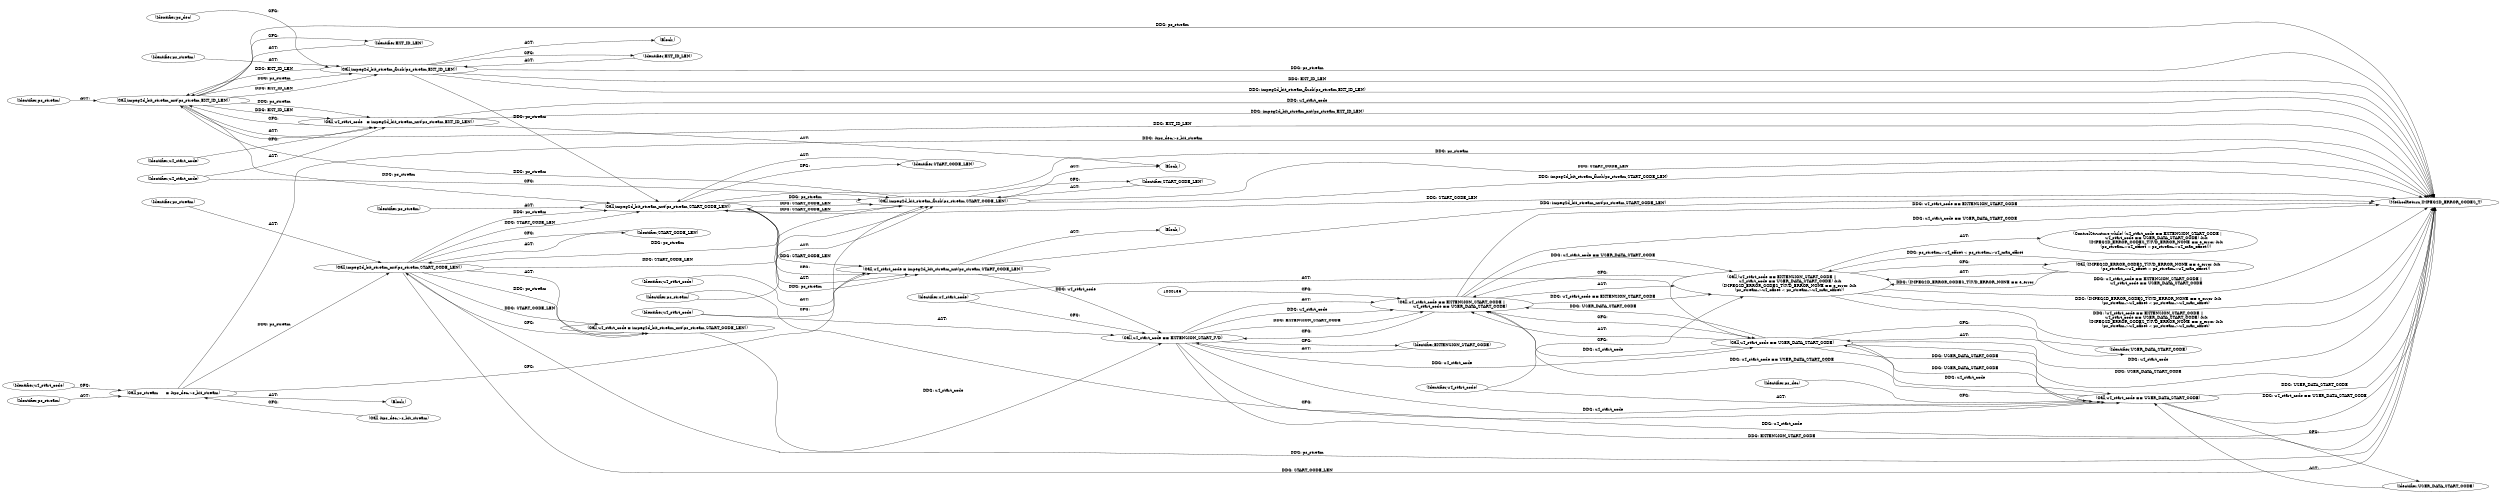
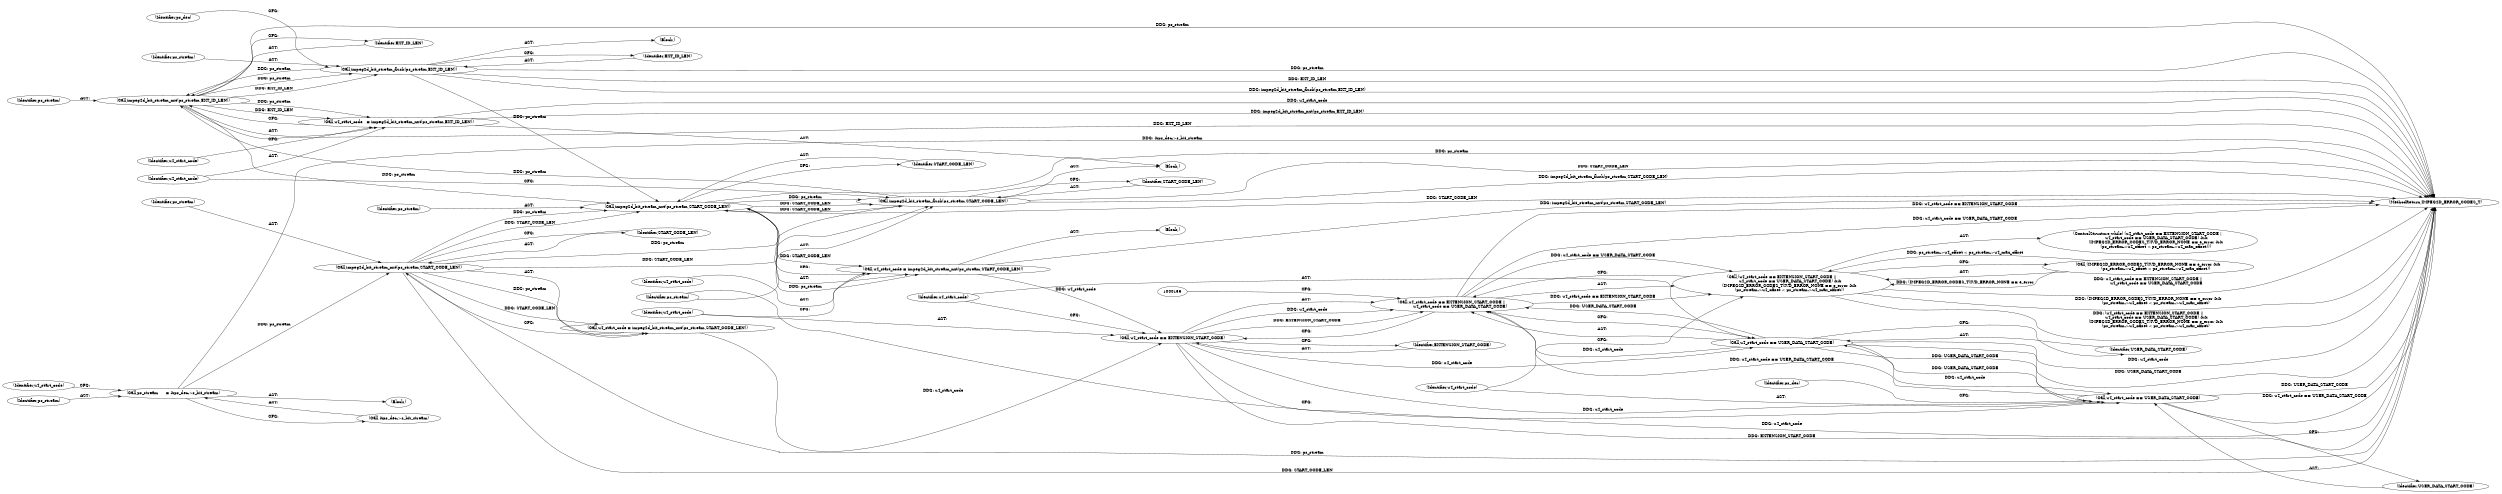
edge "(Call,impeg2d_bit_stream_flush(ps_stream,EXT_ID_LEN))" -> "(Call,impeg2d_bit_stream_nxt(ps_stream,EXT_ID_LEN))": label "DDG: EXT_ID_LEN" -> "DDG: ps_stream"
node "(Call,u4_start_code == EXTENSION_START_IVD)": label "(Call,u4_start_code == EXTENSION_START_IVD)" -> "(Call,u4_start_code == EXTENSION_START_CODE)"
edge "(Call,ps_stream      = &ps_dec->s_bit_stream)" -> "(Call,impeg2d_bit_stream_flush(ps_stream,START_CODE_LEN))": now "(Call,ps_stream      = &ps_dec->s_bit_stream)" -> "(Call,&ps_dec->s_bit_stream)"
edge "(Call,&ps_dec->s_bit_stream)" -> "(Call,ps_stream      = &ps_dec->s_bit_stream)": label "CFG: " -> "AST: "
